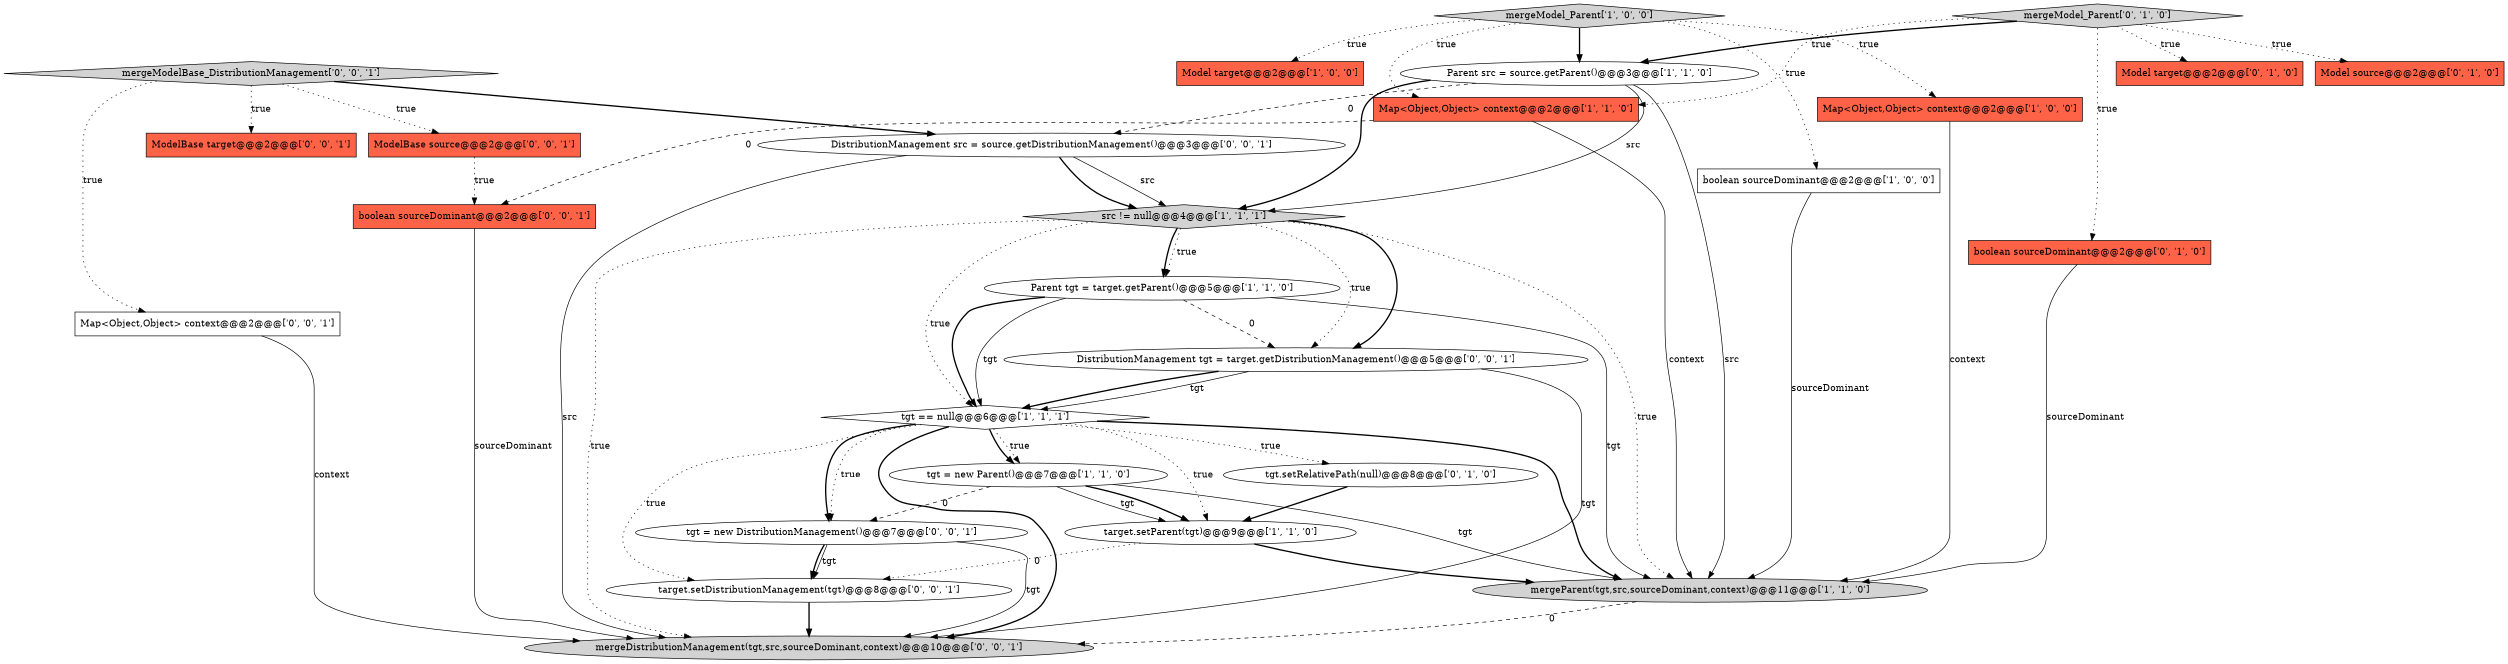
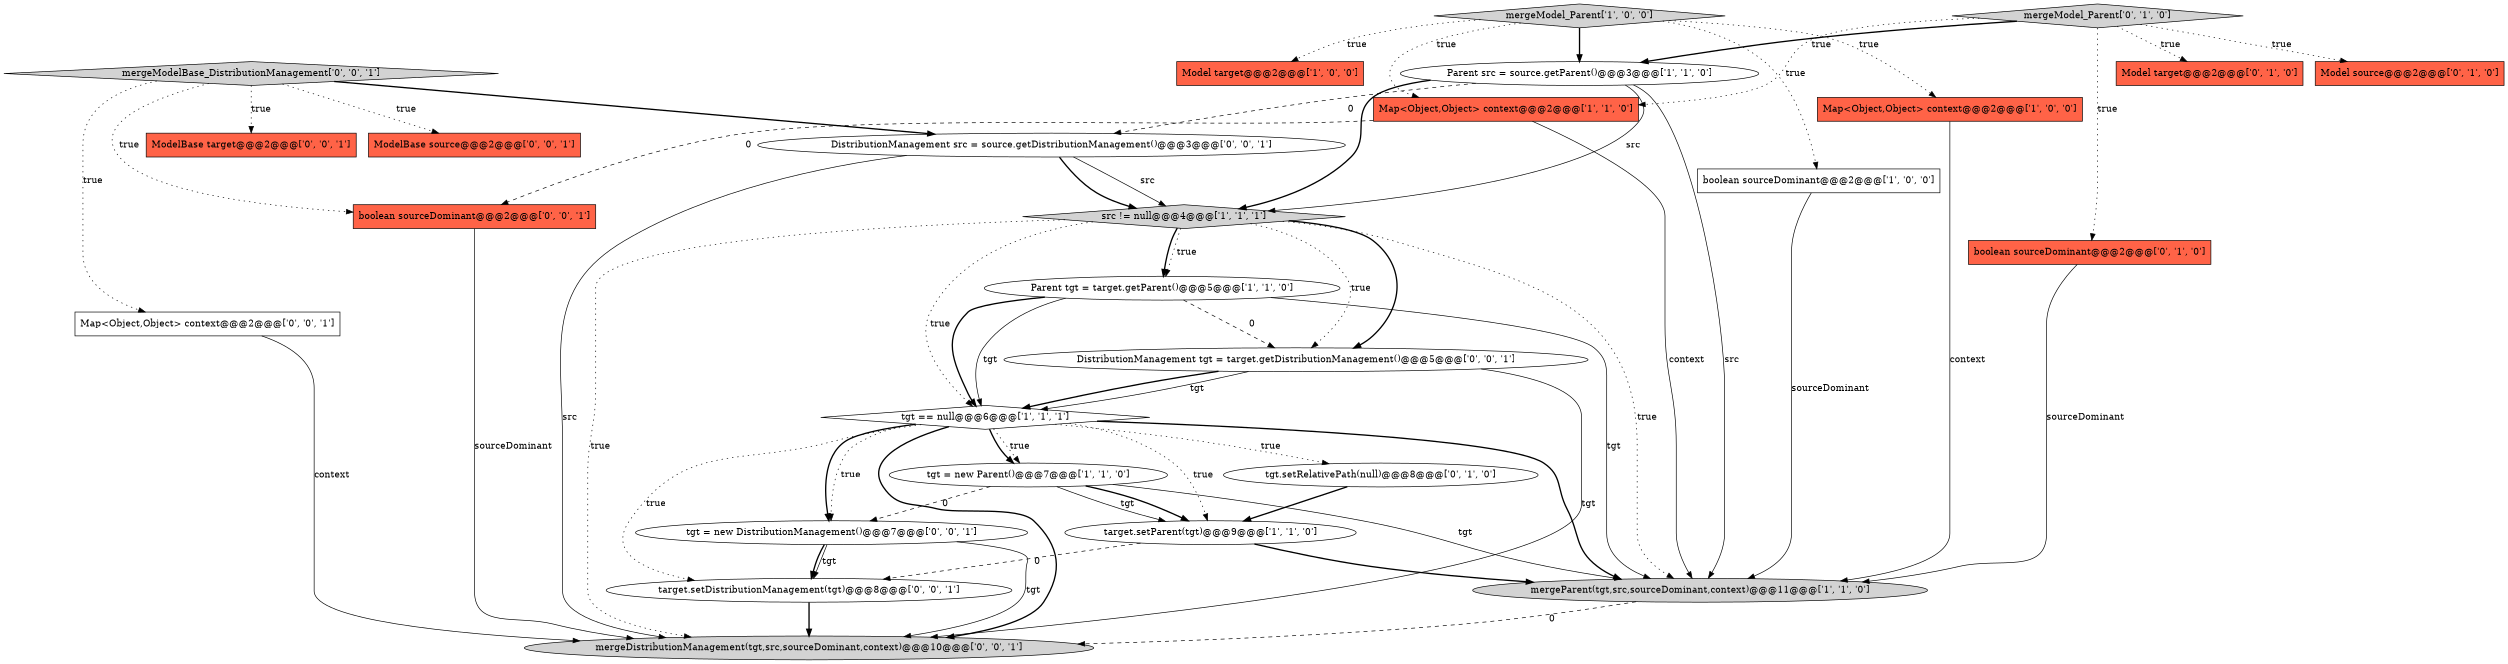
edge "ModelBase source@@@2@@@['0', '0', '1']" -> "boolean sourceDominant@@@2@@@['0', '0', '1']": now "mergeModelBase_DistributionManagement['0', '0', '1']" -> "boolean sourceDominant@@@2@@@['0', '0', '1']"
edge "target.setParent(tgt)@@@9@@@['1', '1', '0']" -> "target.setDistributionManagement(tgt)@@@8@@@['0', '0', '1']": style dotted -> dashed
